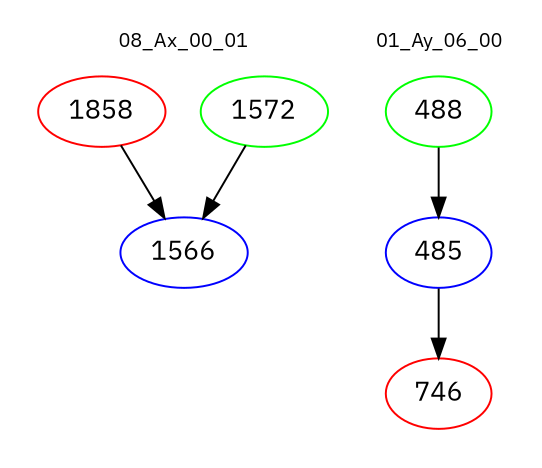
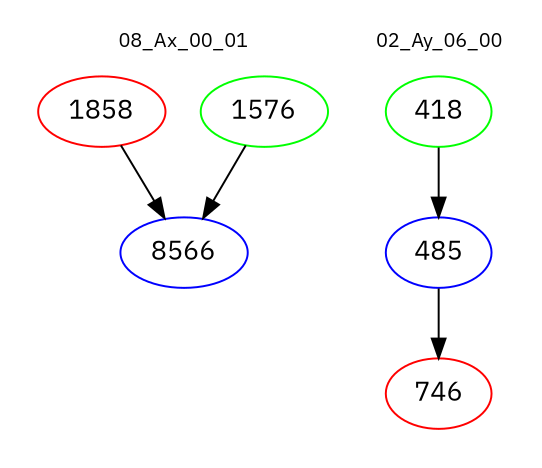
cluster "01_Ay_06_00": label "01_Ay_06_00" -> "02_Ay_06_00"
node "1572": label "1572" -> "1576"
node "488": label "488" -> "418"
node "1566": label "1566" -> "8566"
